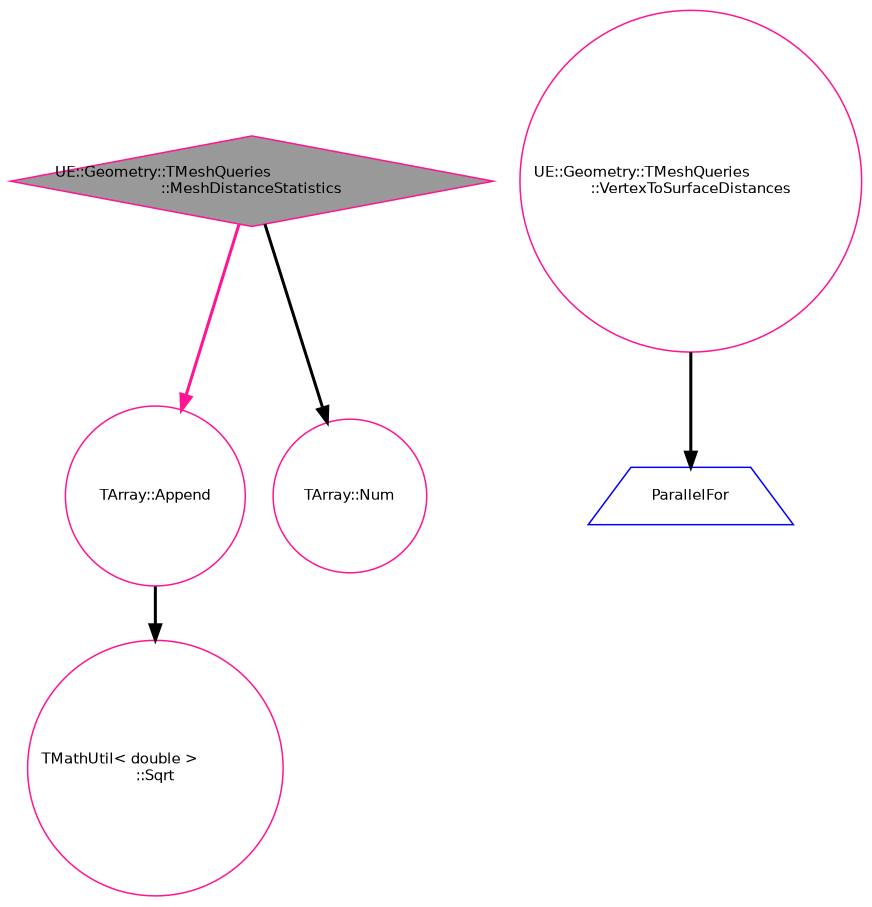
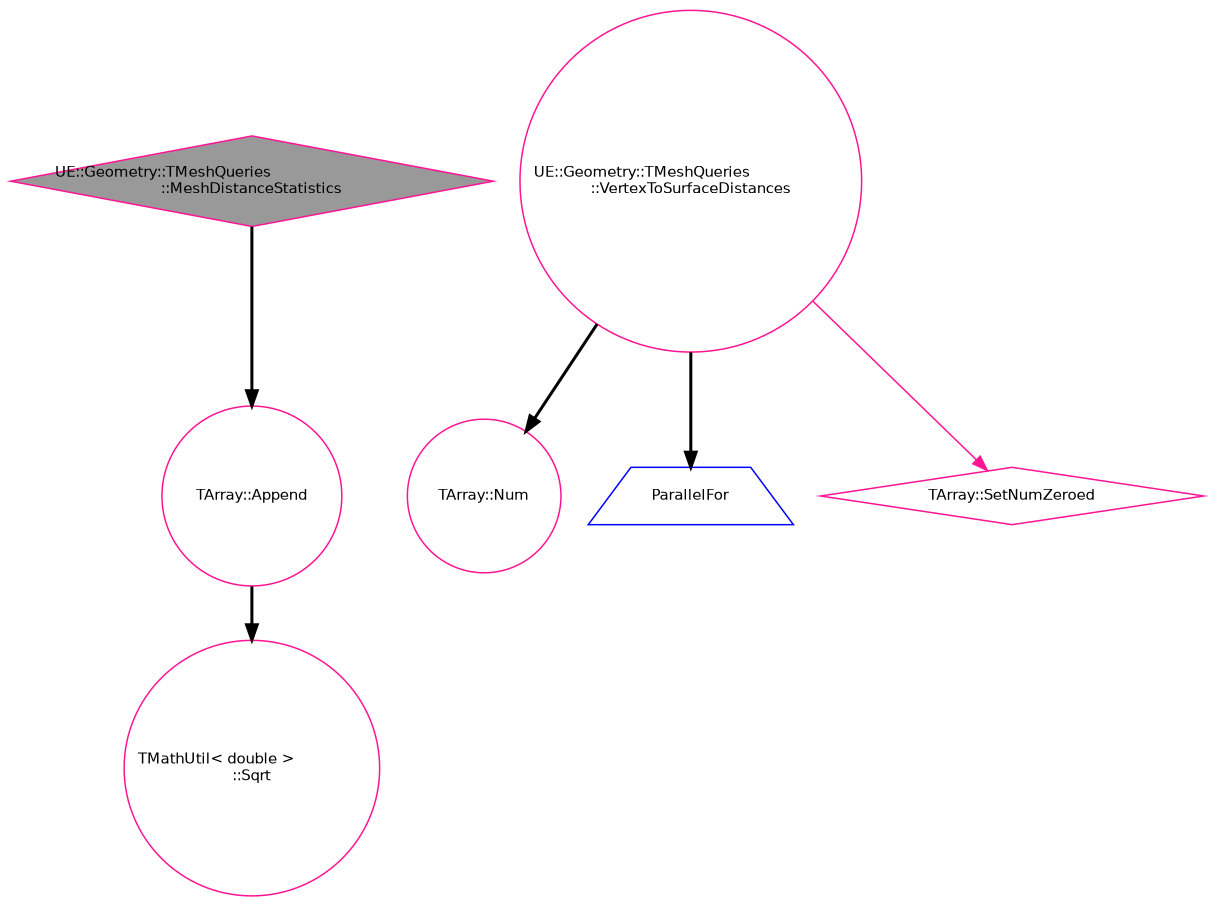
edge "UE::Geometry::TMeshQueries ::MeshDistanceStatistics" -> "TArray::Append": color deeppink -> black
edge "UE::Geometry::TMeshQueries ::MeshDistanceStatistics" -> "TArray::Num": now "UE::Geometry::TMeshQueries ::VertexToSurfaceDistances" -> "TArray::Num"
node "TArray::SetNumZeroed": added
